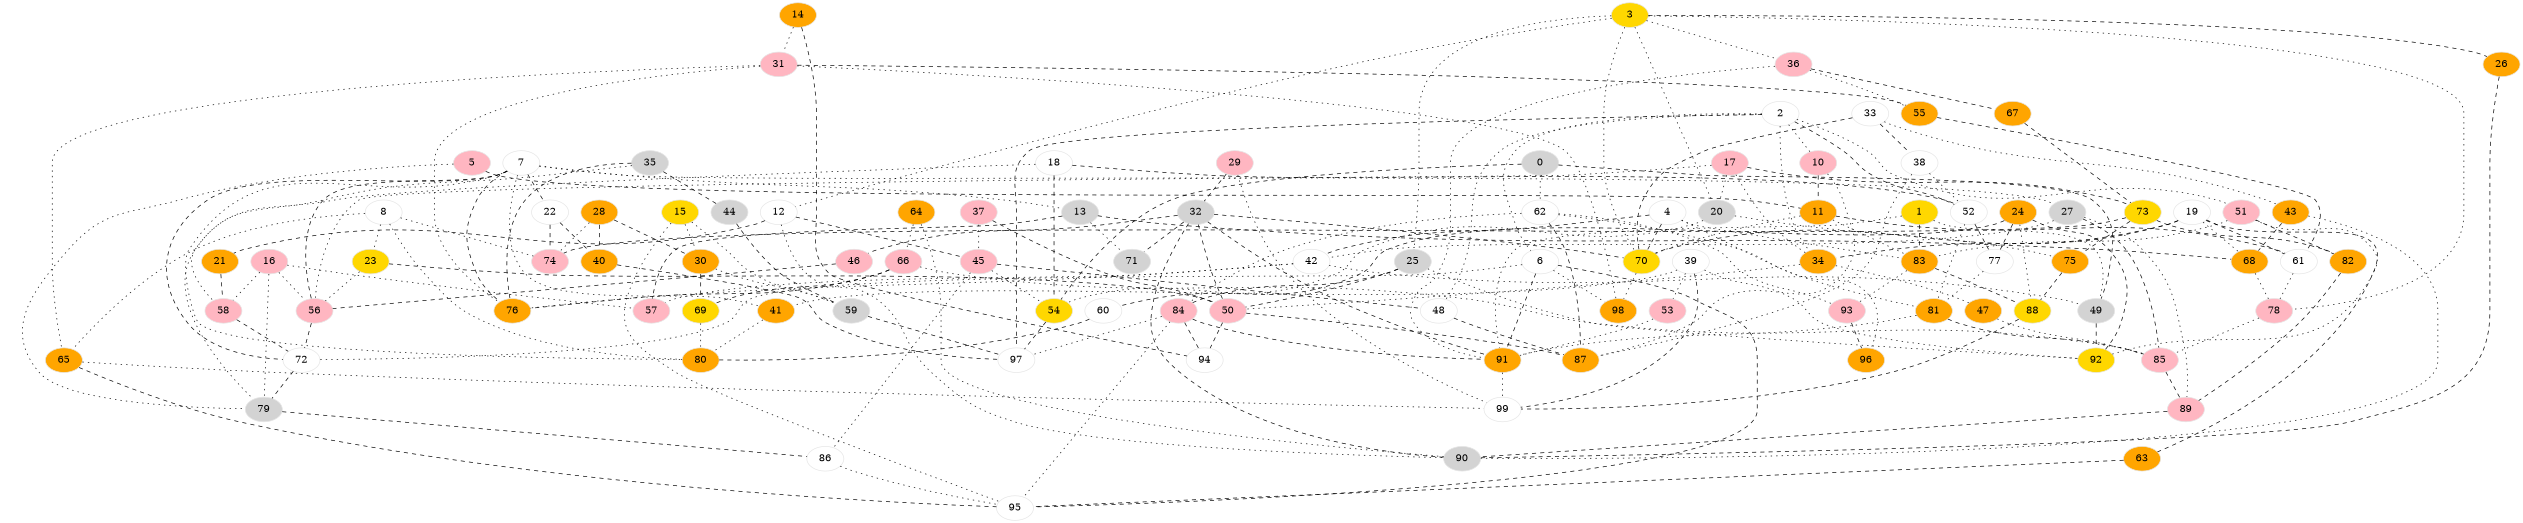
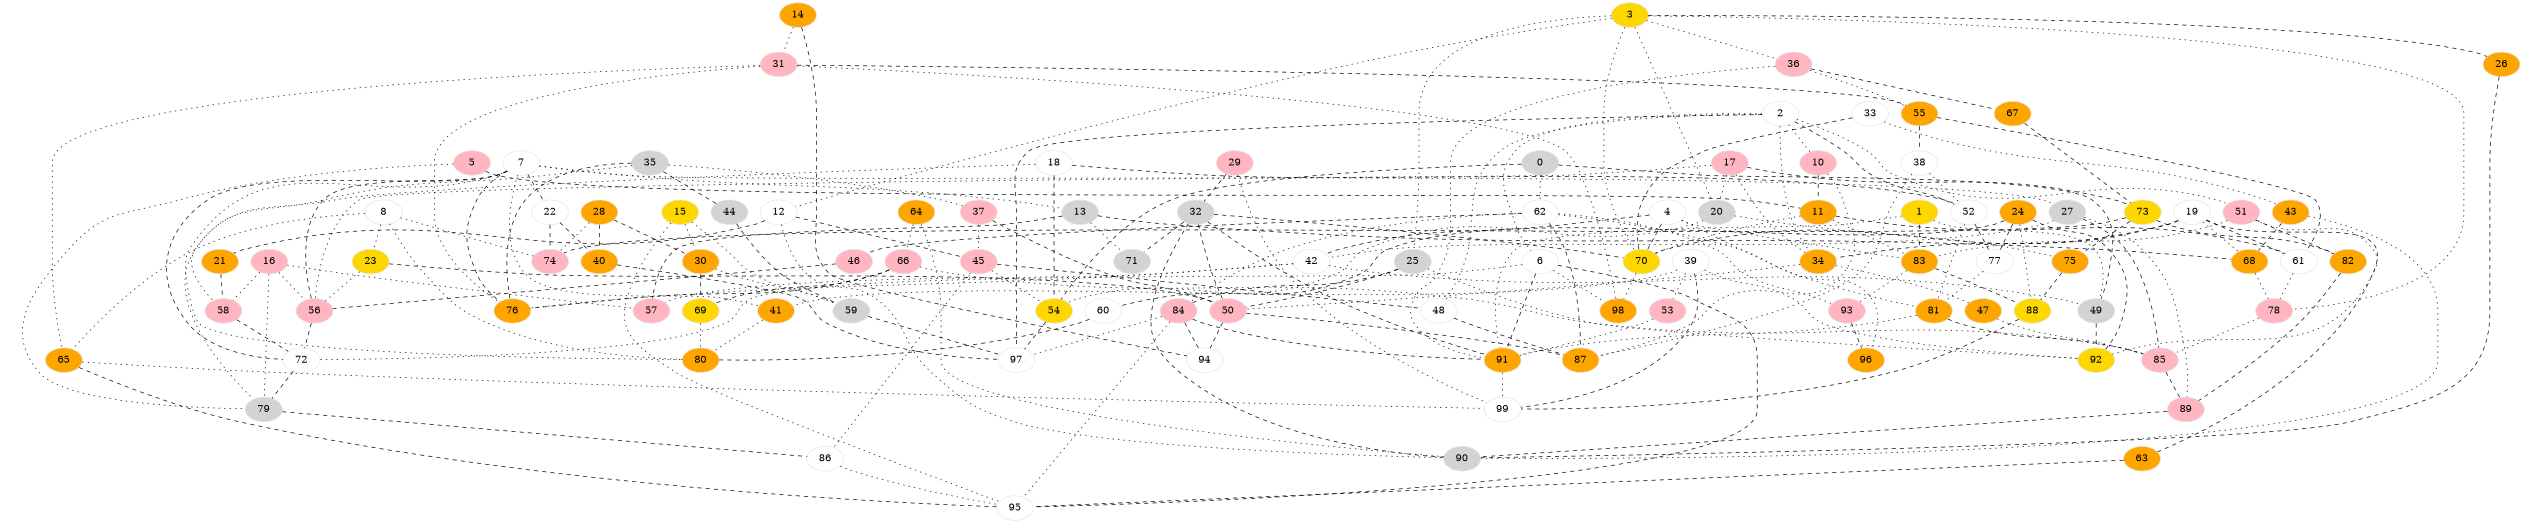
edge "33" -- "38": now "55" -- "38"
edge "35" -- "37": added
edge "32" -- "46": now "62" -- "46"
